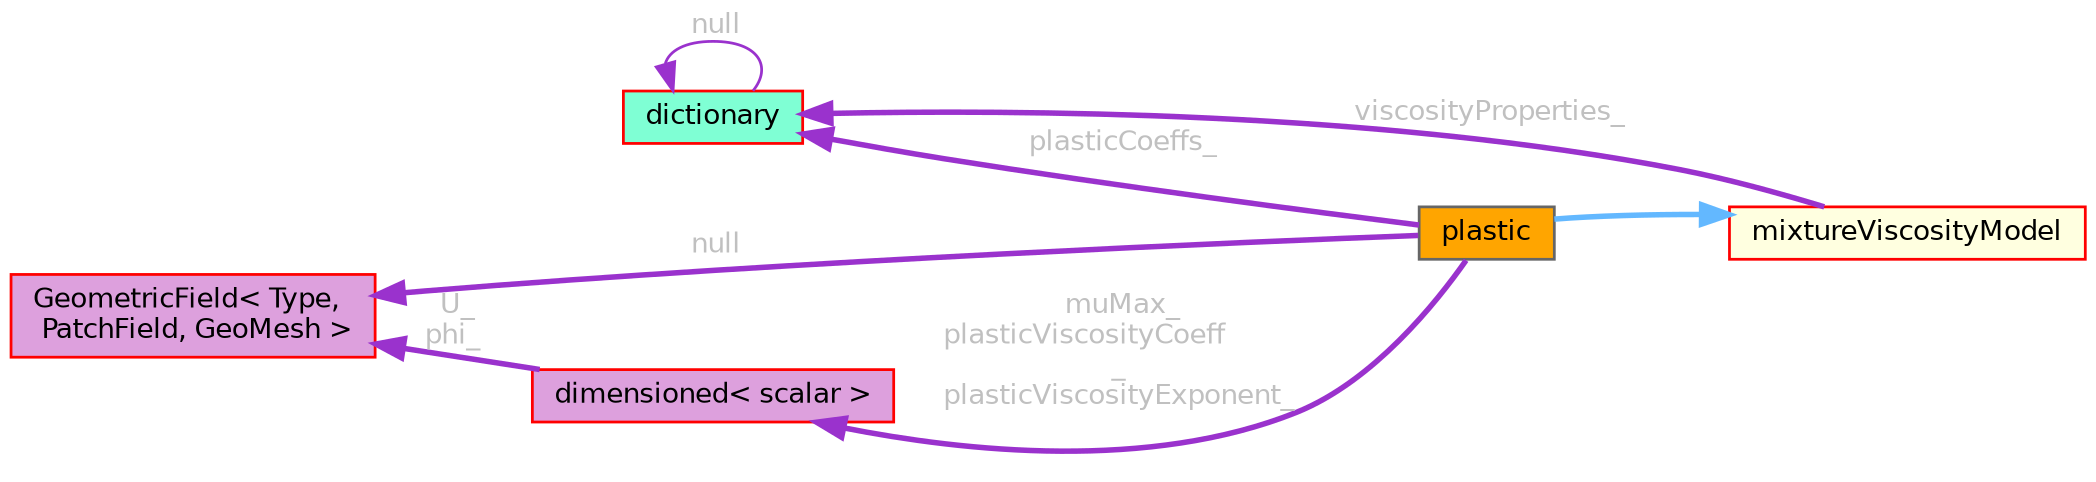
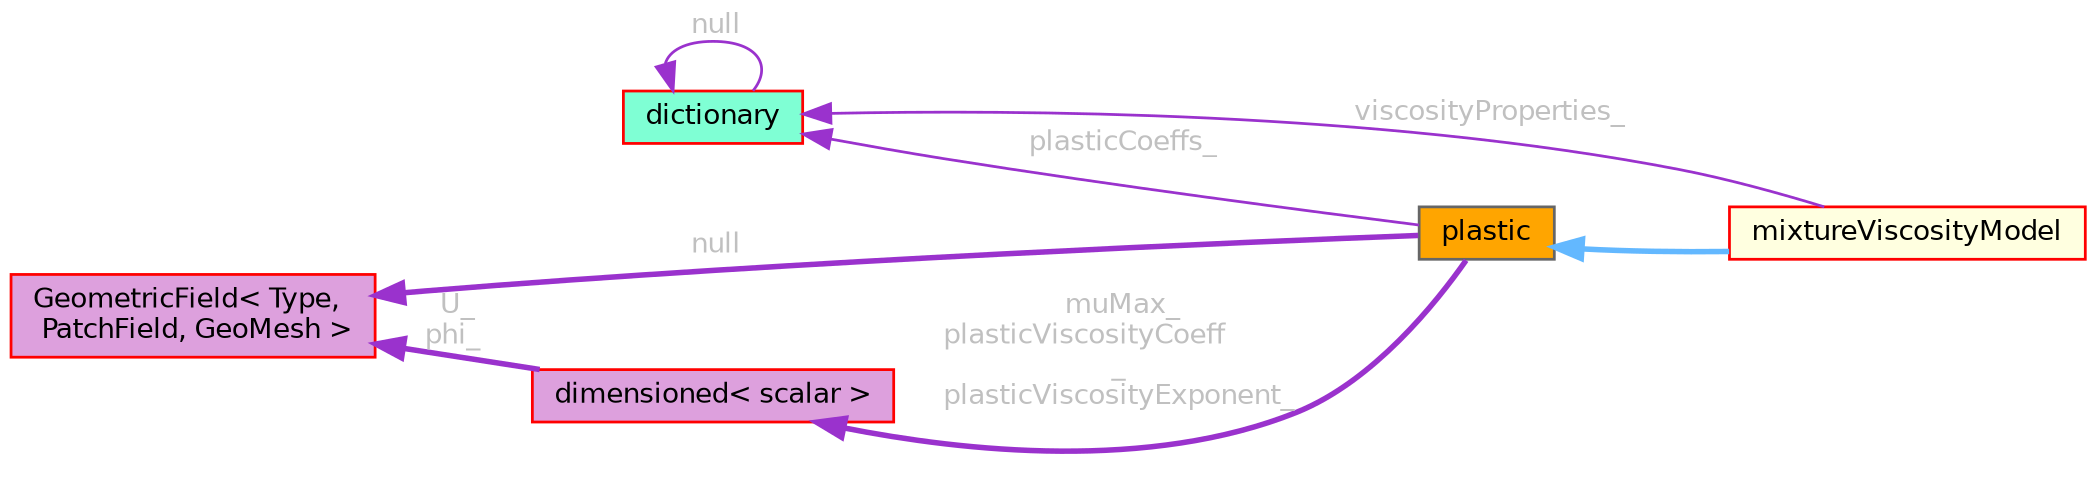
edge "mixtureViscosityModel" -> "dictionary": style bold -> solid
edge "plastic" -> "dictionary": style bold -> solid
edge "plastic" -> "mixtureViscosityModel": reversed
